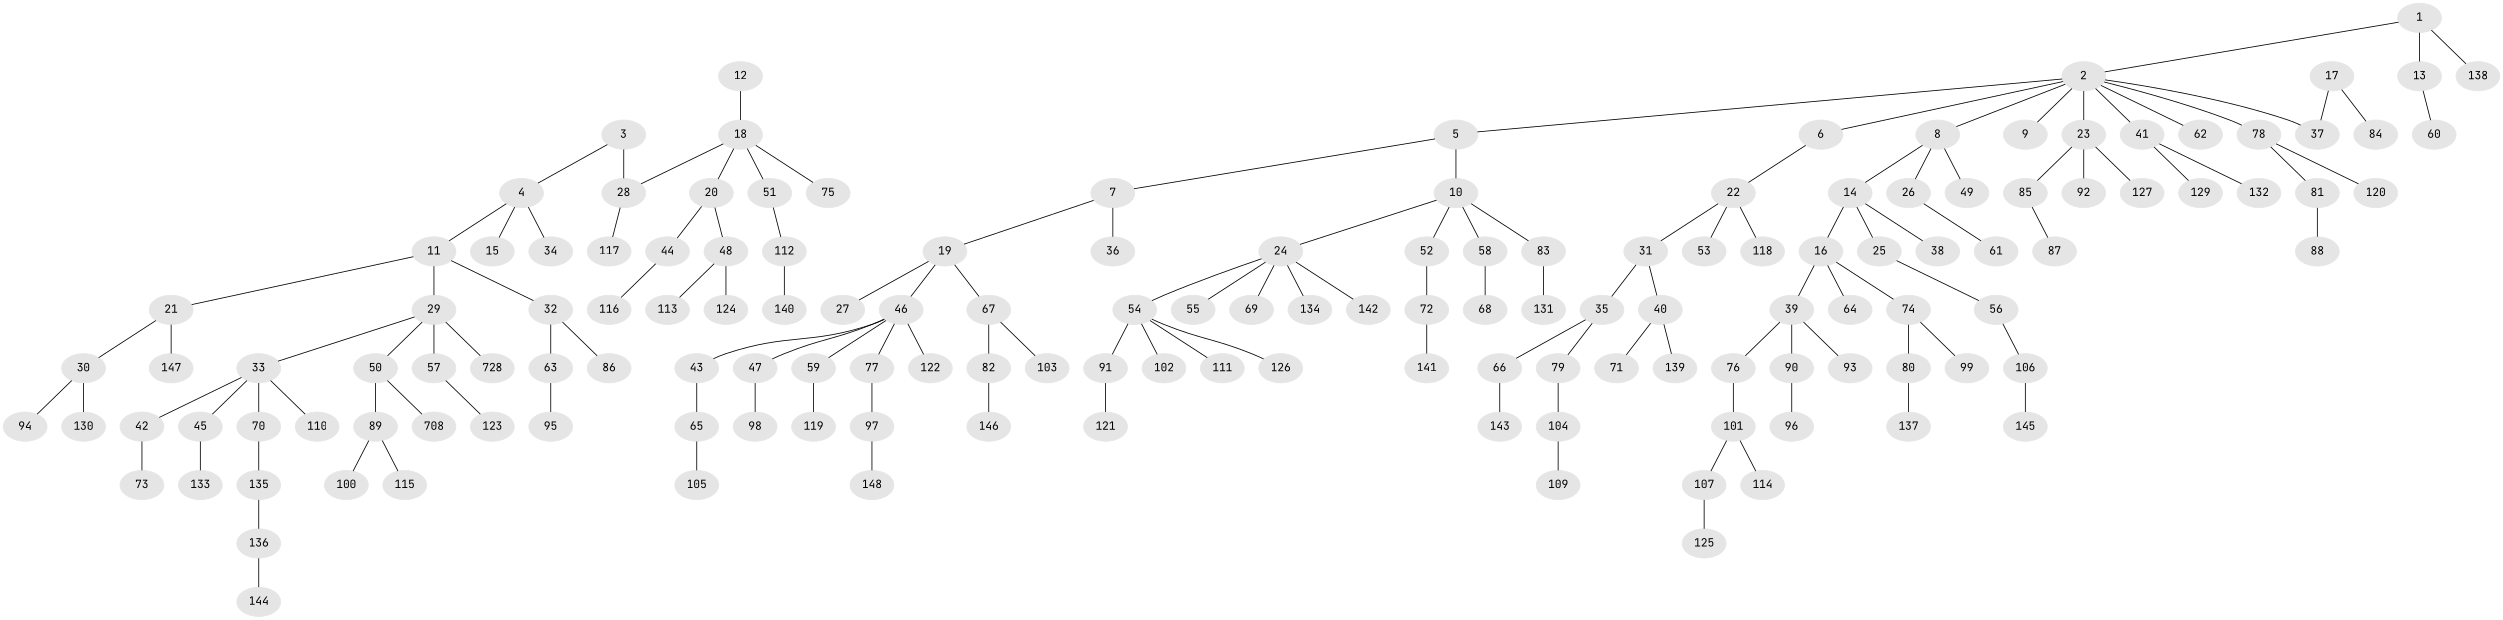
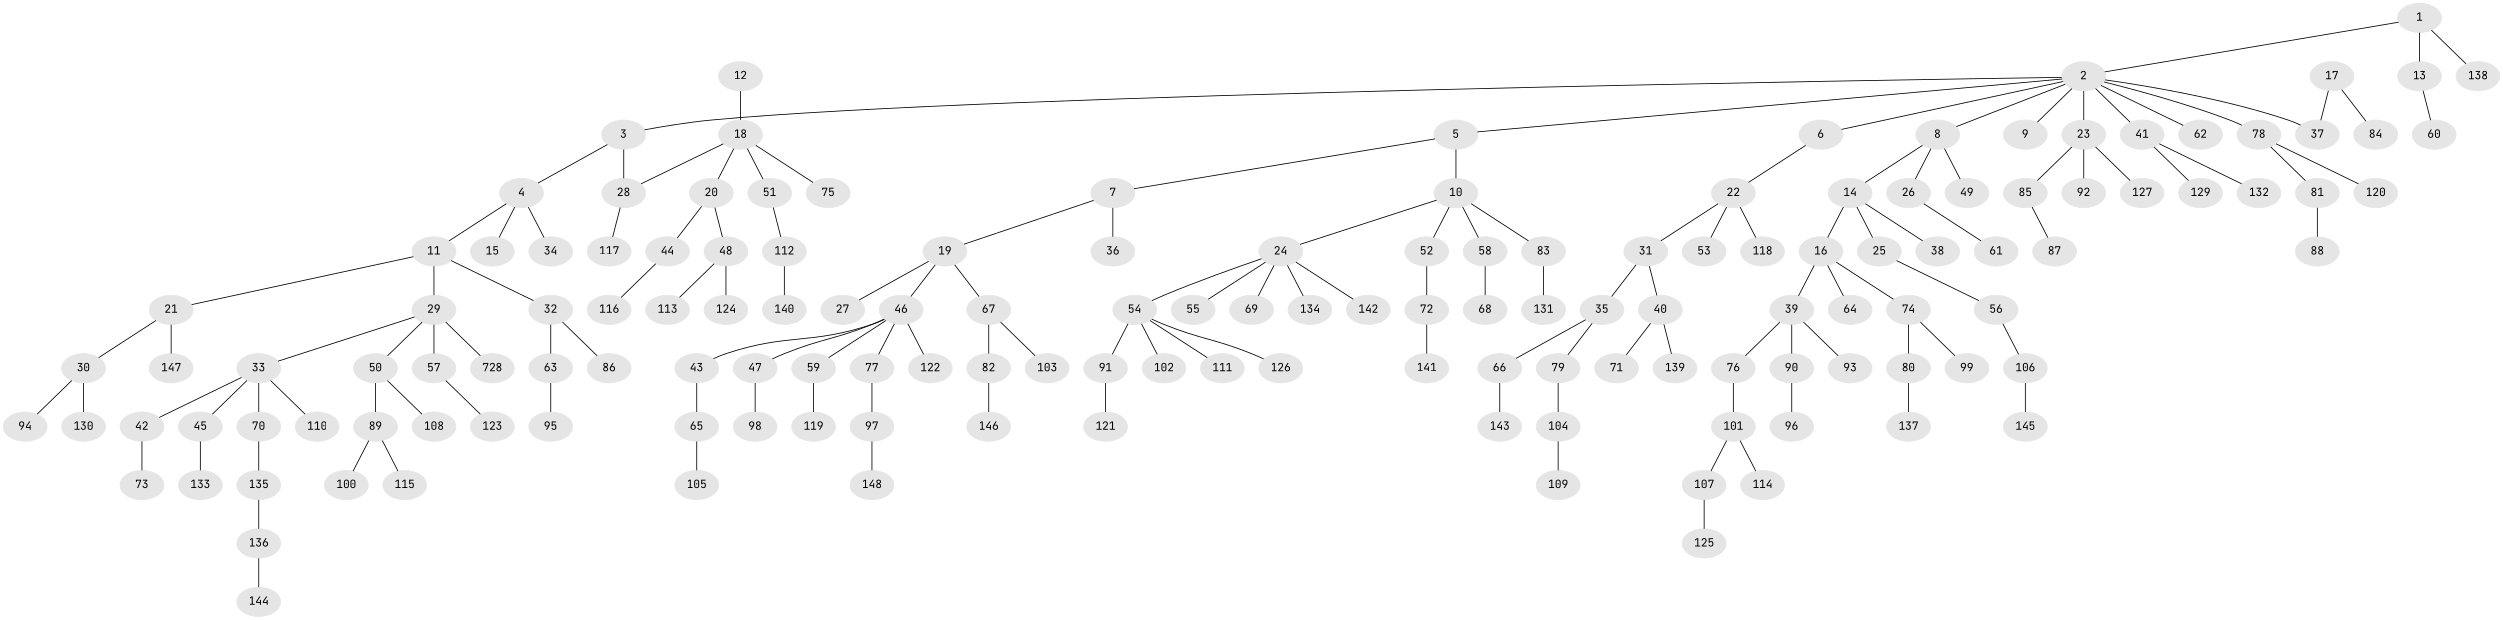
edge "2" -- "3": added
node "708": label "708" -> "108"
